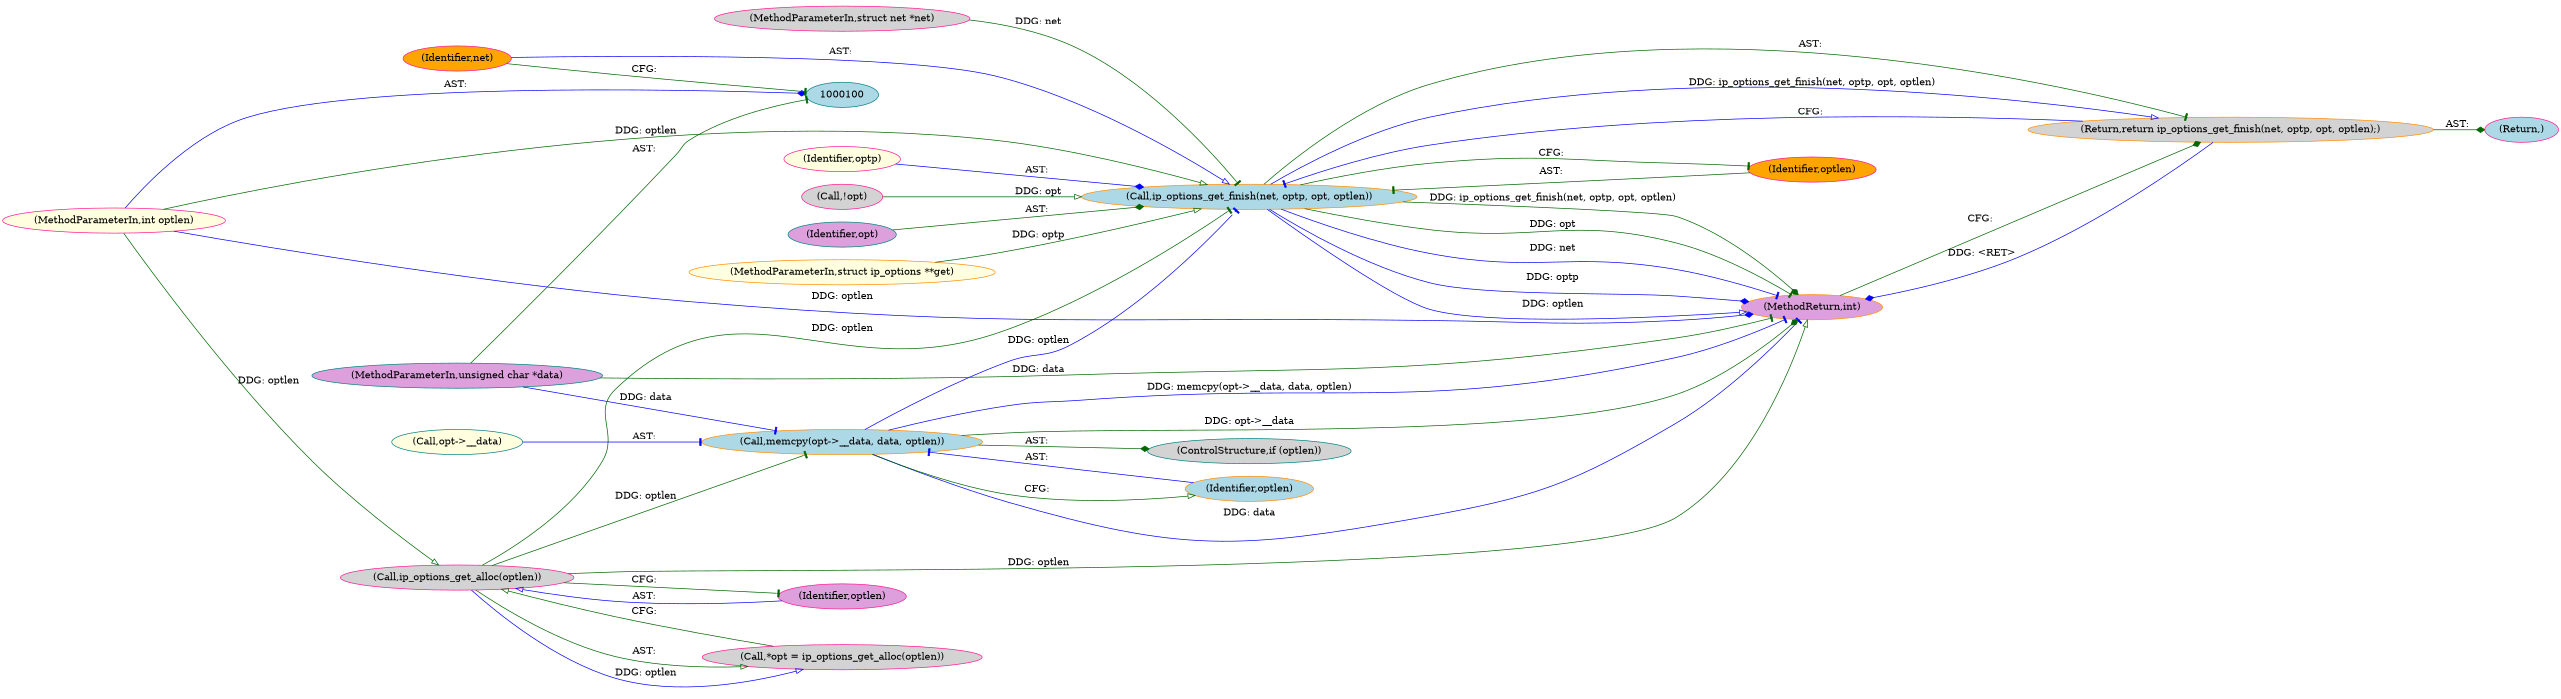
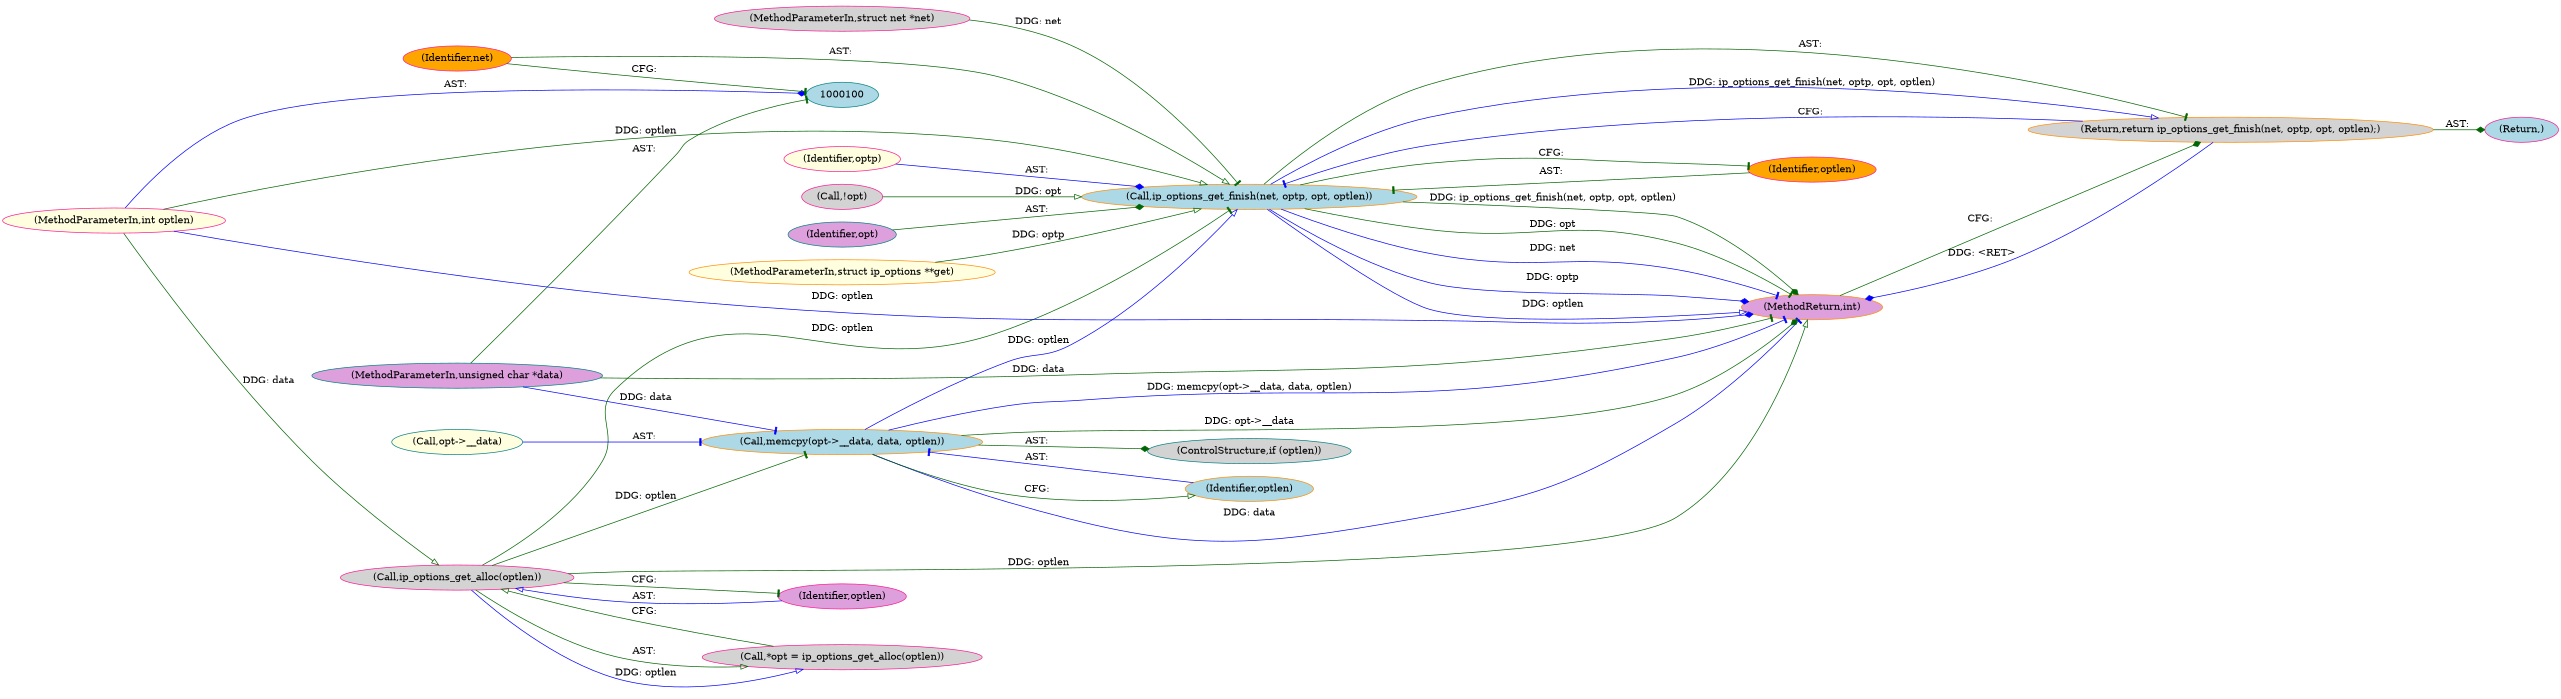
edge "(Identifier,net)" -> "(Call,ip_options_get_finish(net, optp, opt, optlen))": color blue -> darkgreen
edge "(Call,memcpy(opt->__data, data, optlen))" -> "(Call,ip_options_get_finish(net, optp, opt, optlen))": arrowhead tee -> onormal
edge "(MethodParameterIn,int optlen)" -> "(Call,ip_options_get_alloc(optlen))": label "DDG: optlen" -> "DDG: data"
